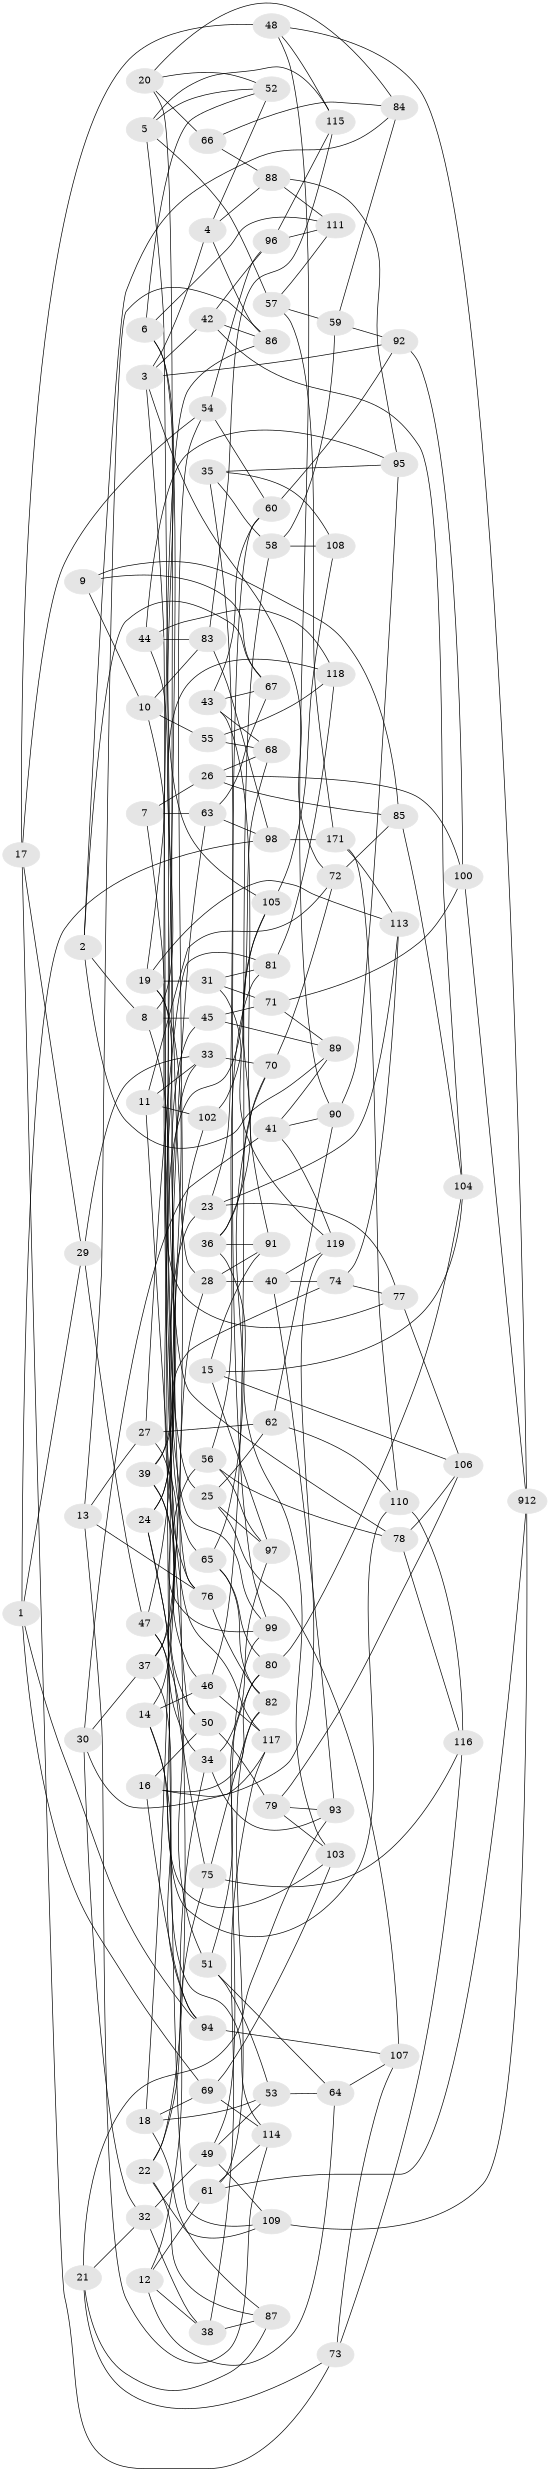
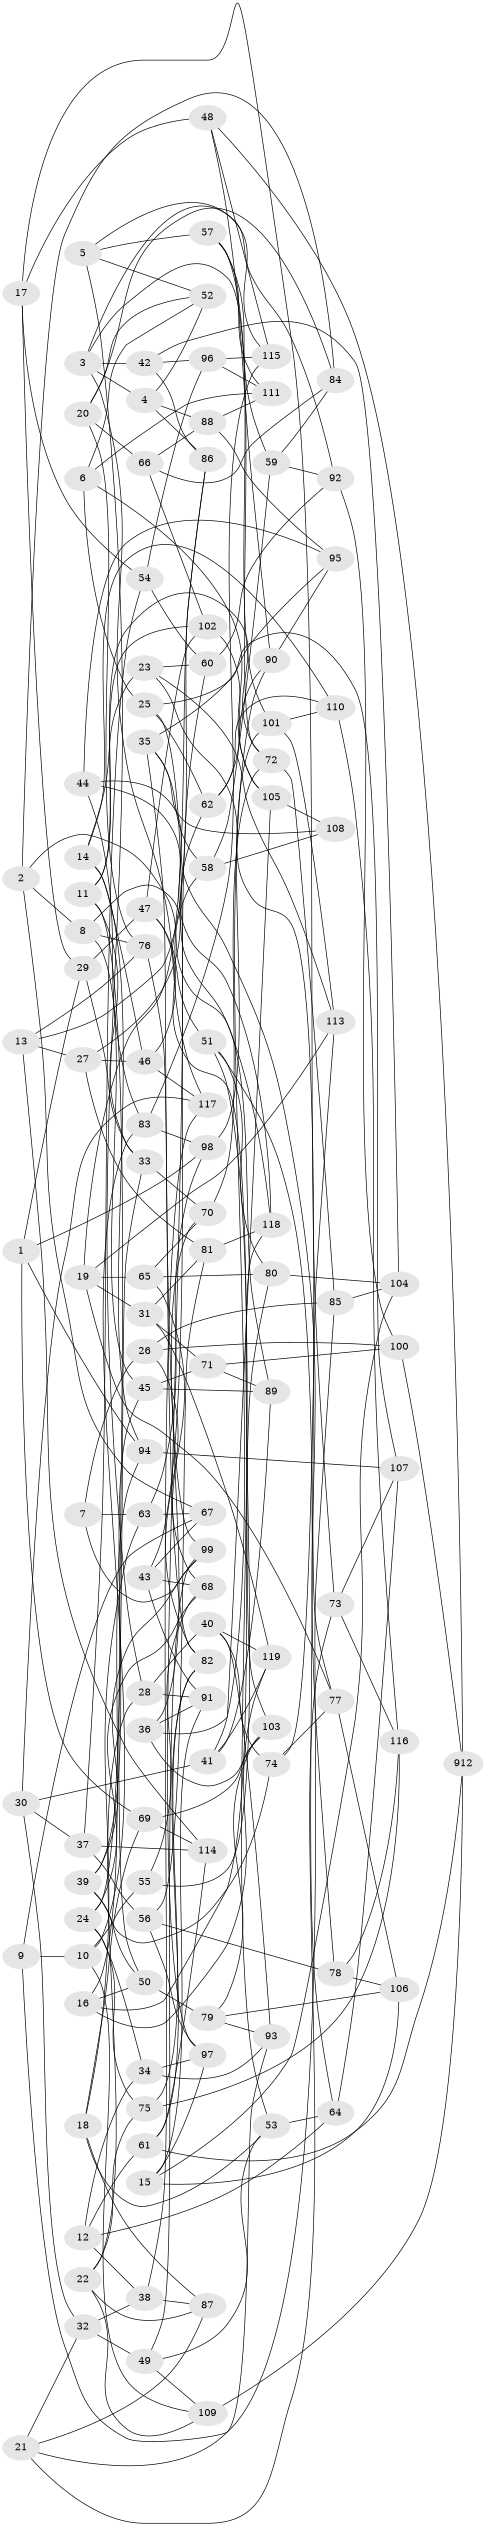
edge "66" -- "102": added
node "171": label "171" -> "101"
